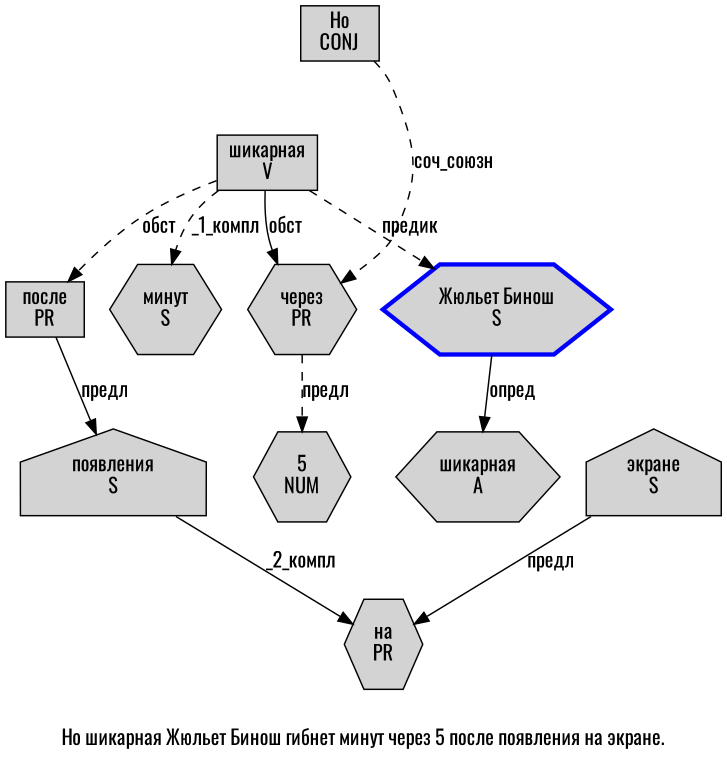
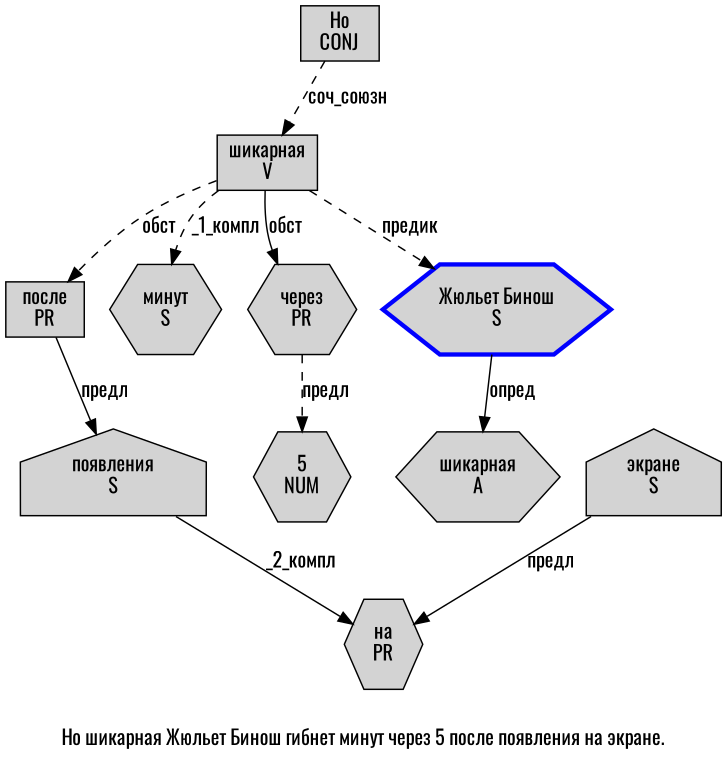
edge "Но CONJ" -> "через PR": now "Но CONJ" -> "шикарная V"
